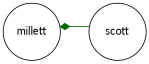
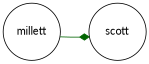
edge "scott" -> "millett": reversed
